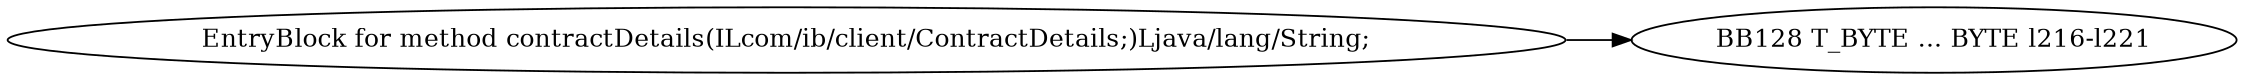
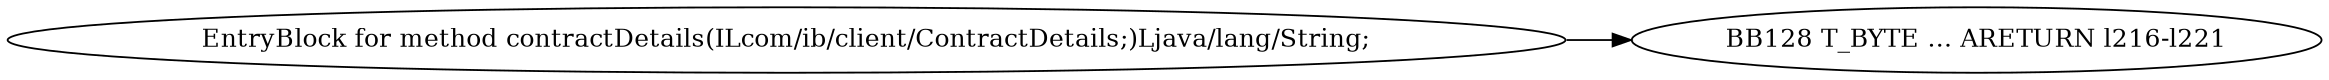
node "BB128 T_BYTE ... BYTE l216-l221": label "BB128 T_BYTE ... BYTE l216-l221" -> "BB128 T_BYTE ... ARETURN l216-l221"
